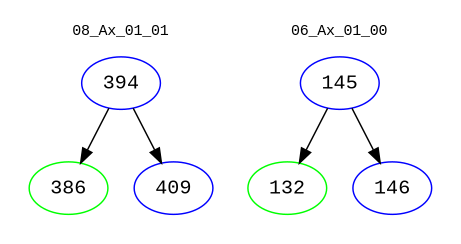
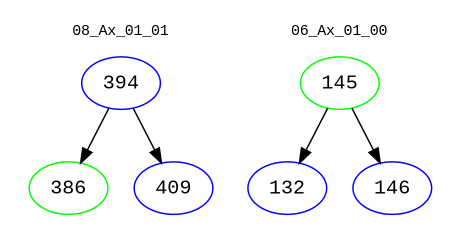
node "145": color blue -> green
node "132": color green -> blue
